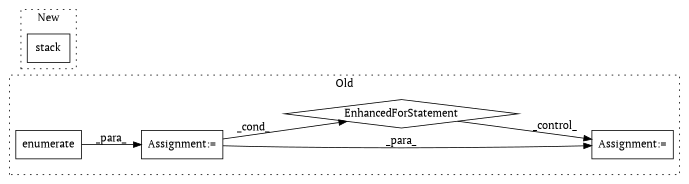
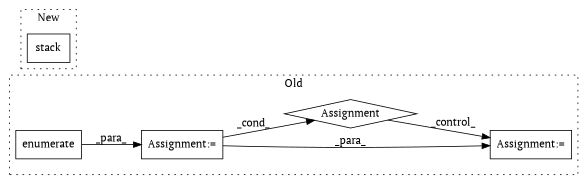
node "EnhancedForStatement": label "EnhancedForStatement" -> "Assignment"
